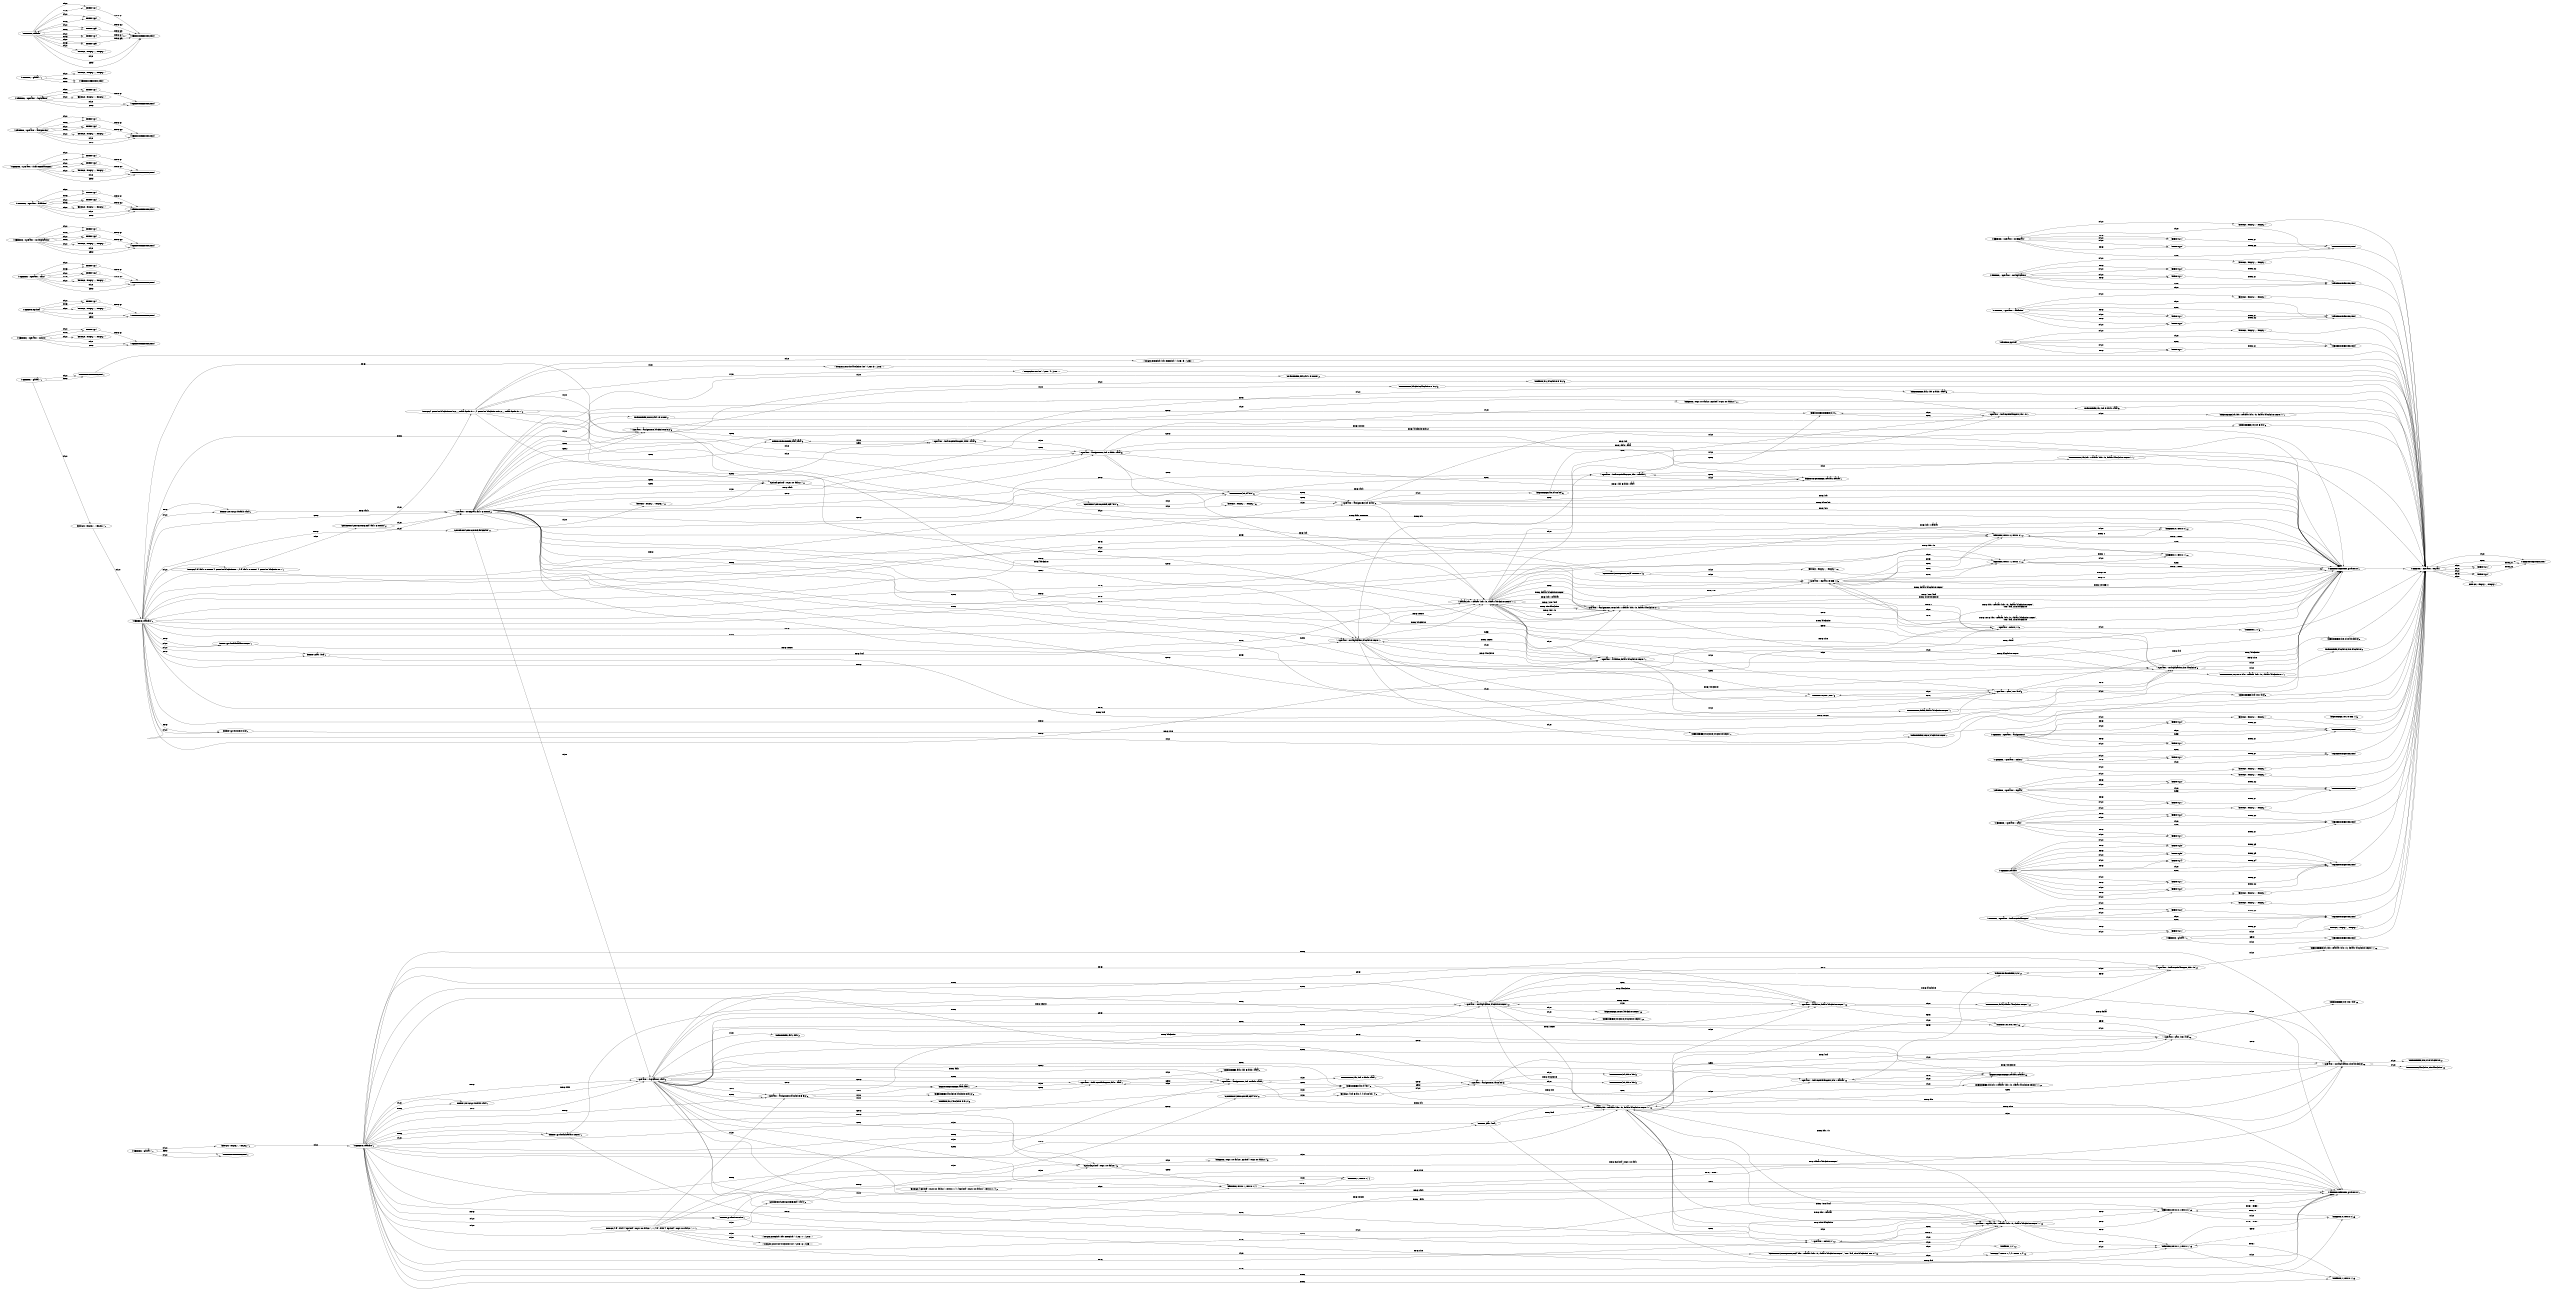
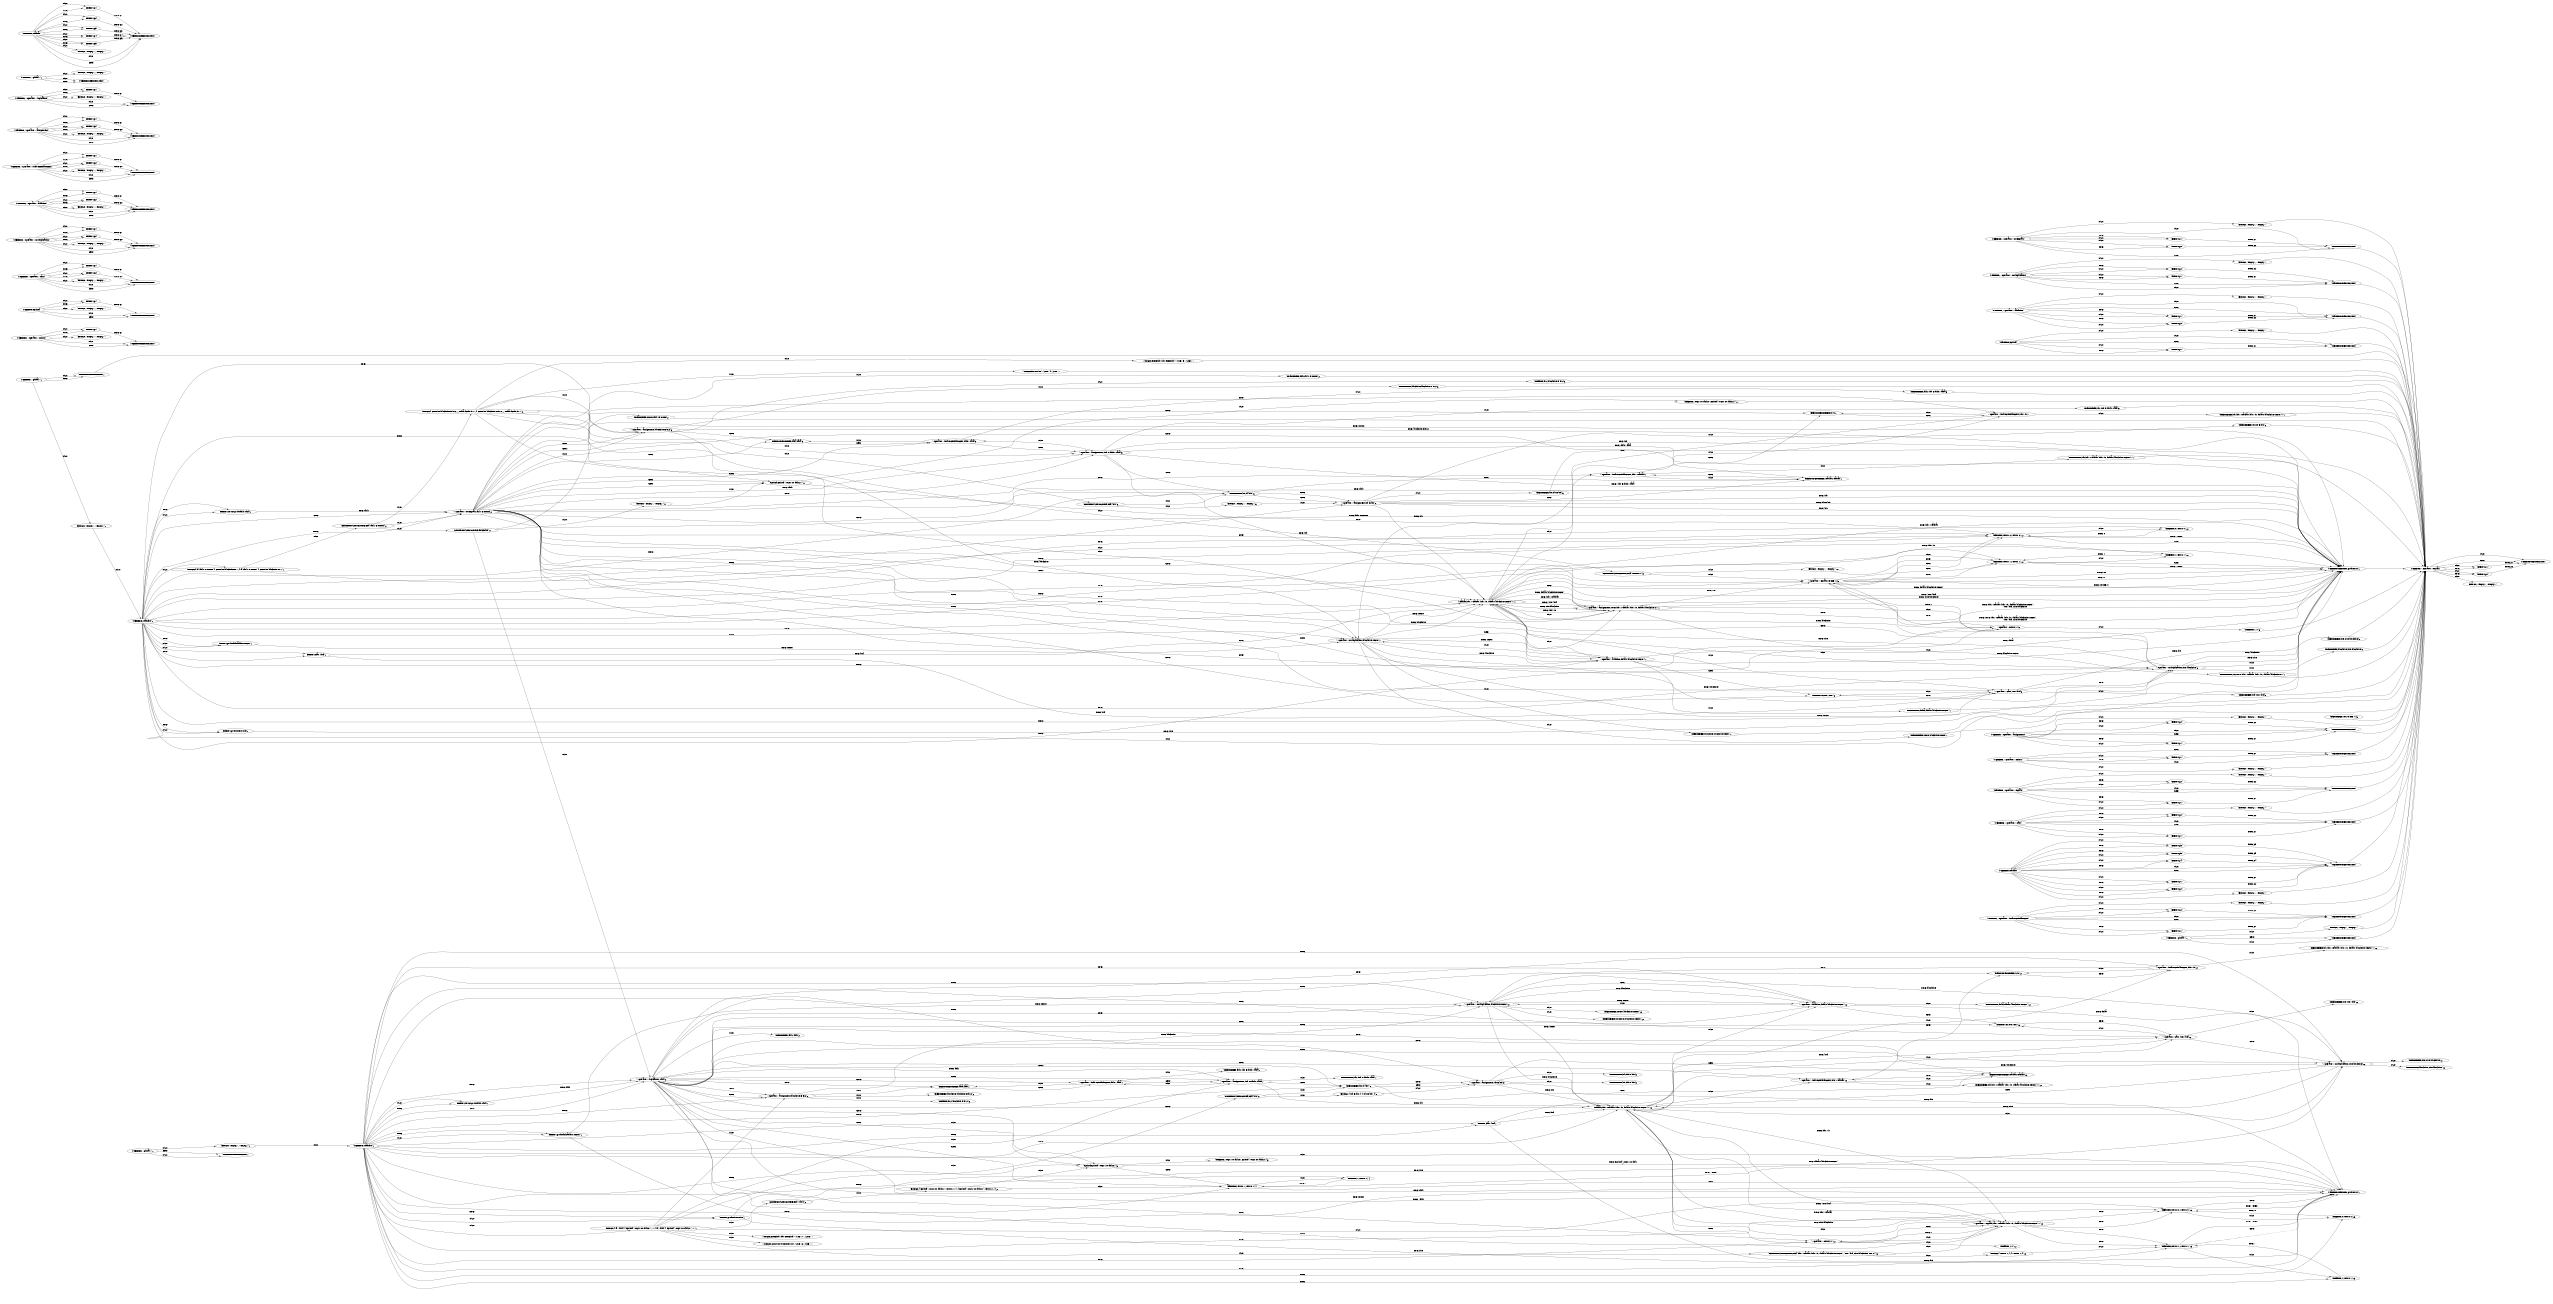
node "<(LOCAL,const int blocksize: int)<SUB>3</SUB>>": removed
edge "(<operator>.notEquals,disk != NULL)" -> "(IDENTIFIER,NULL,disk != NULL)": now "(CONTROL_STRUCTURE,ELSE,else)" -> "(IDENTIFIER,NULL,disk != NULL)"
